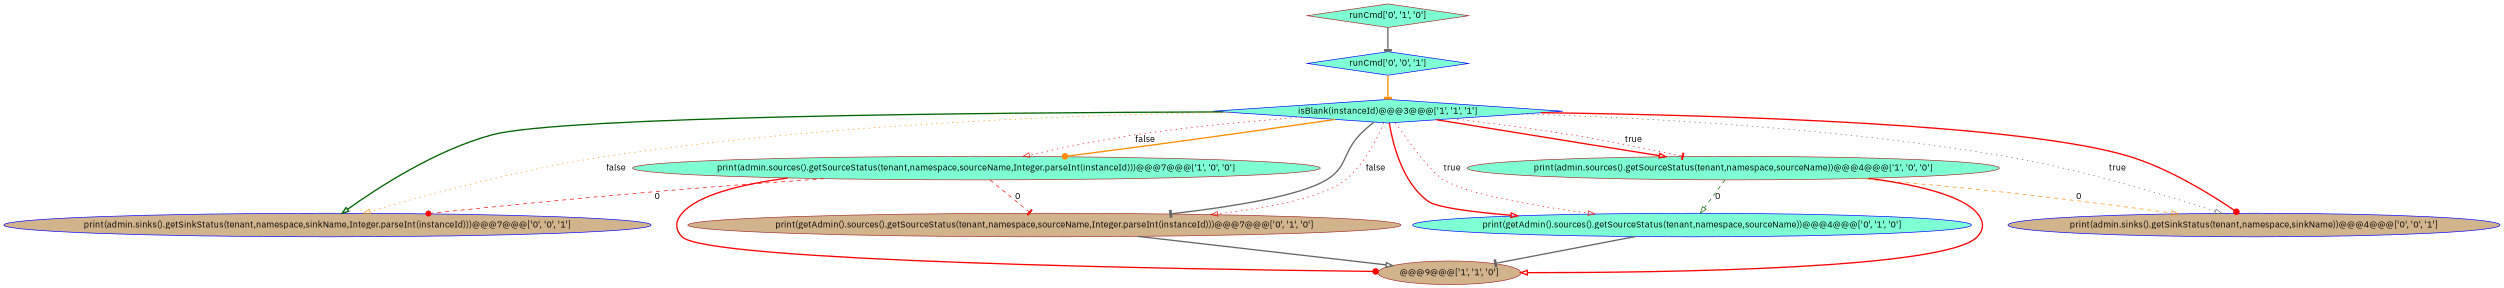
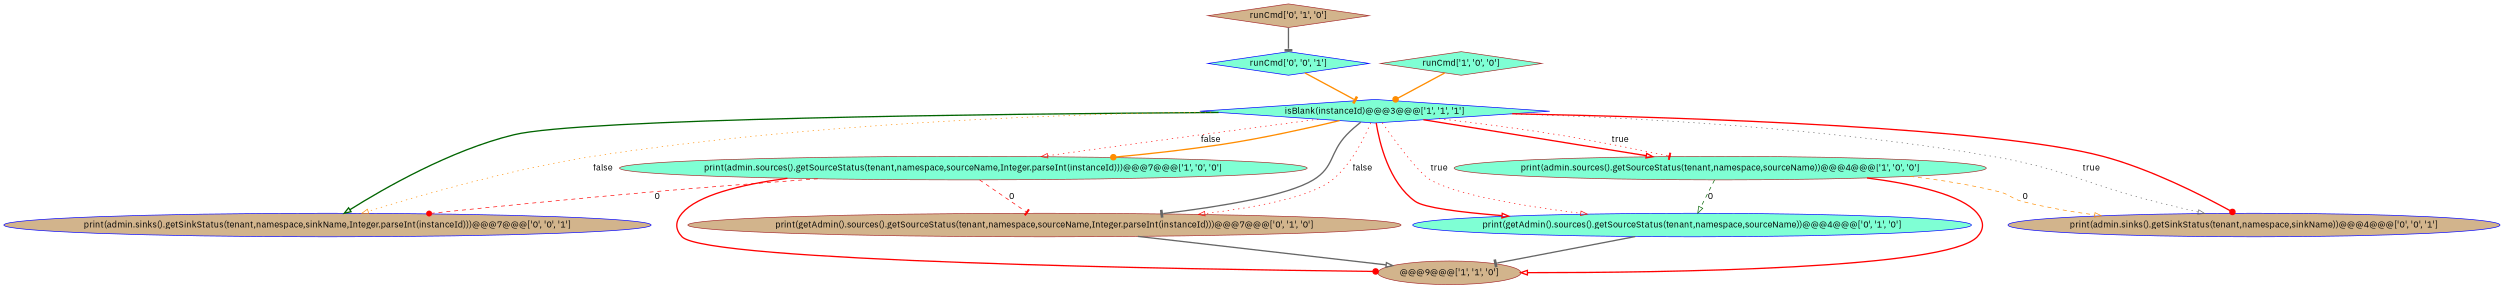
node "runCmd['0', '1', '0']": fillcolor aquamarine -> tan
node "runCmd['1', '0', '0']": added
